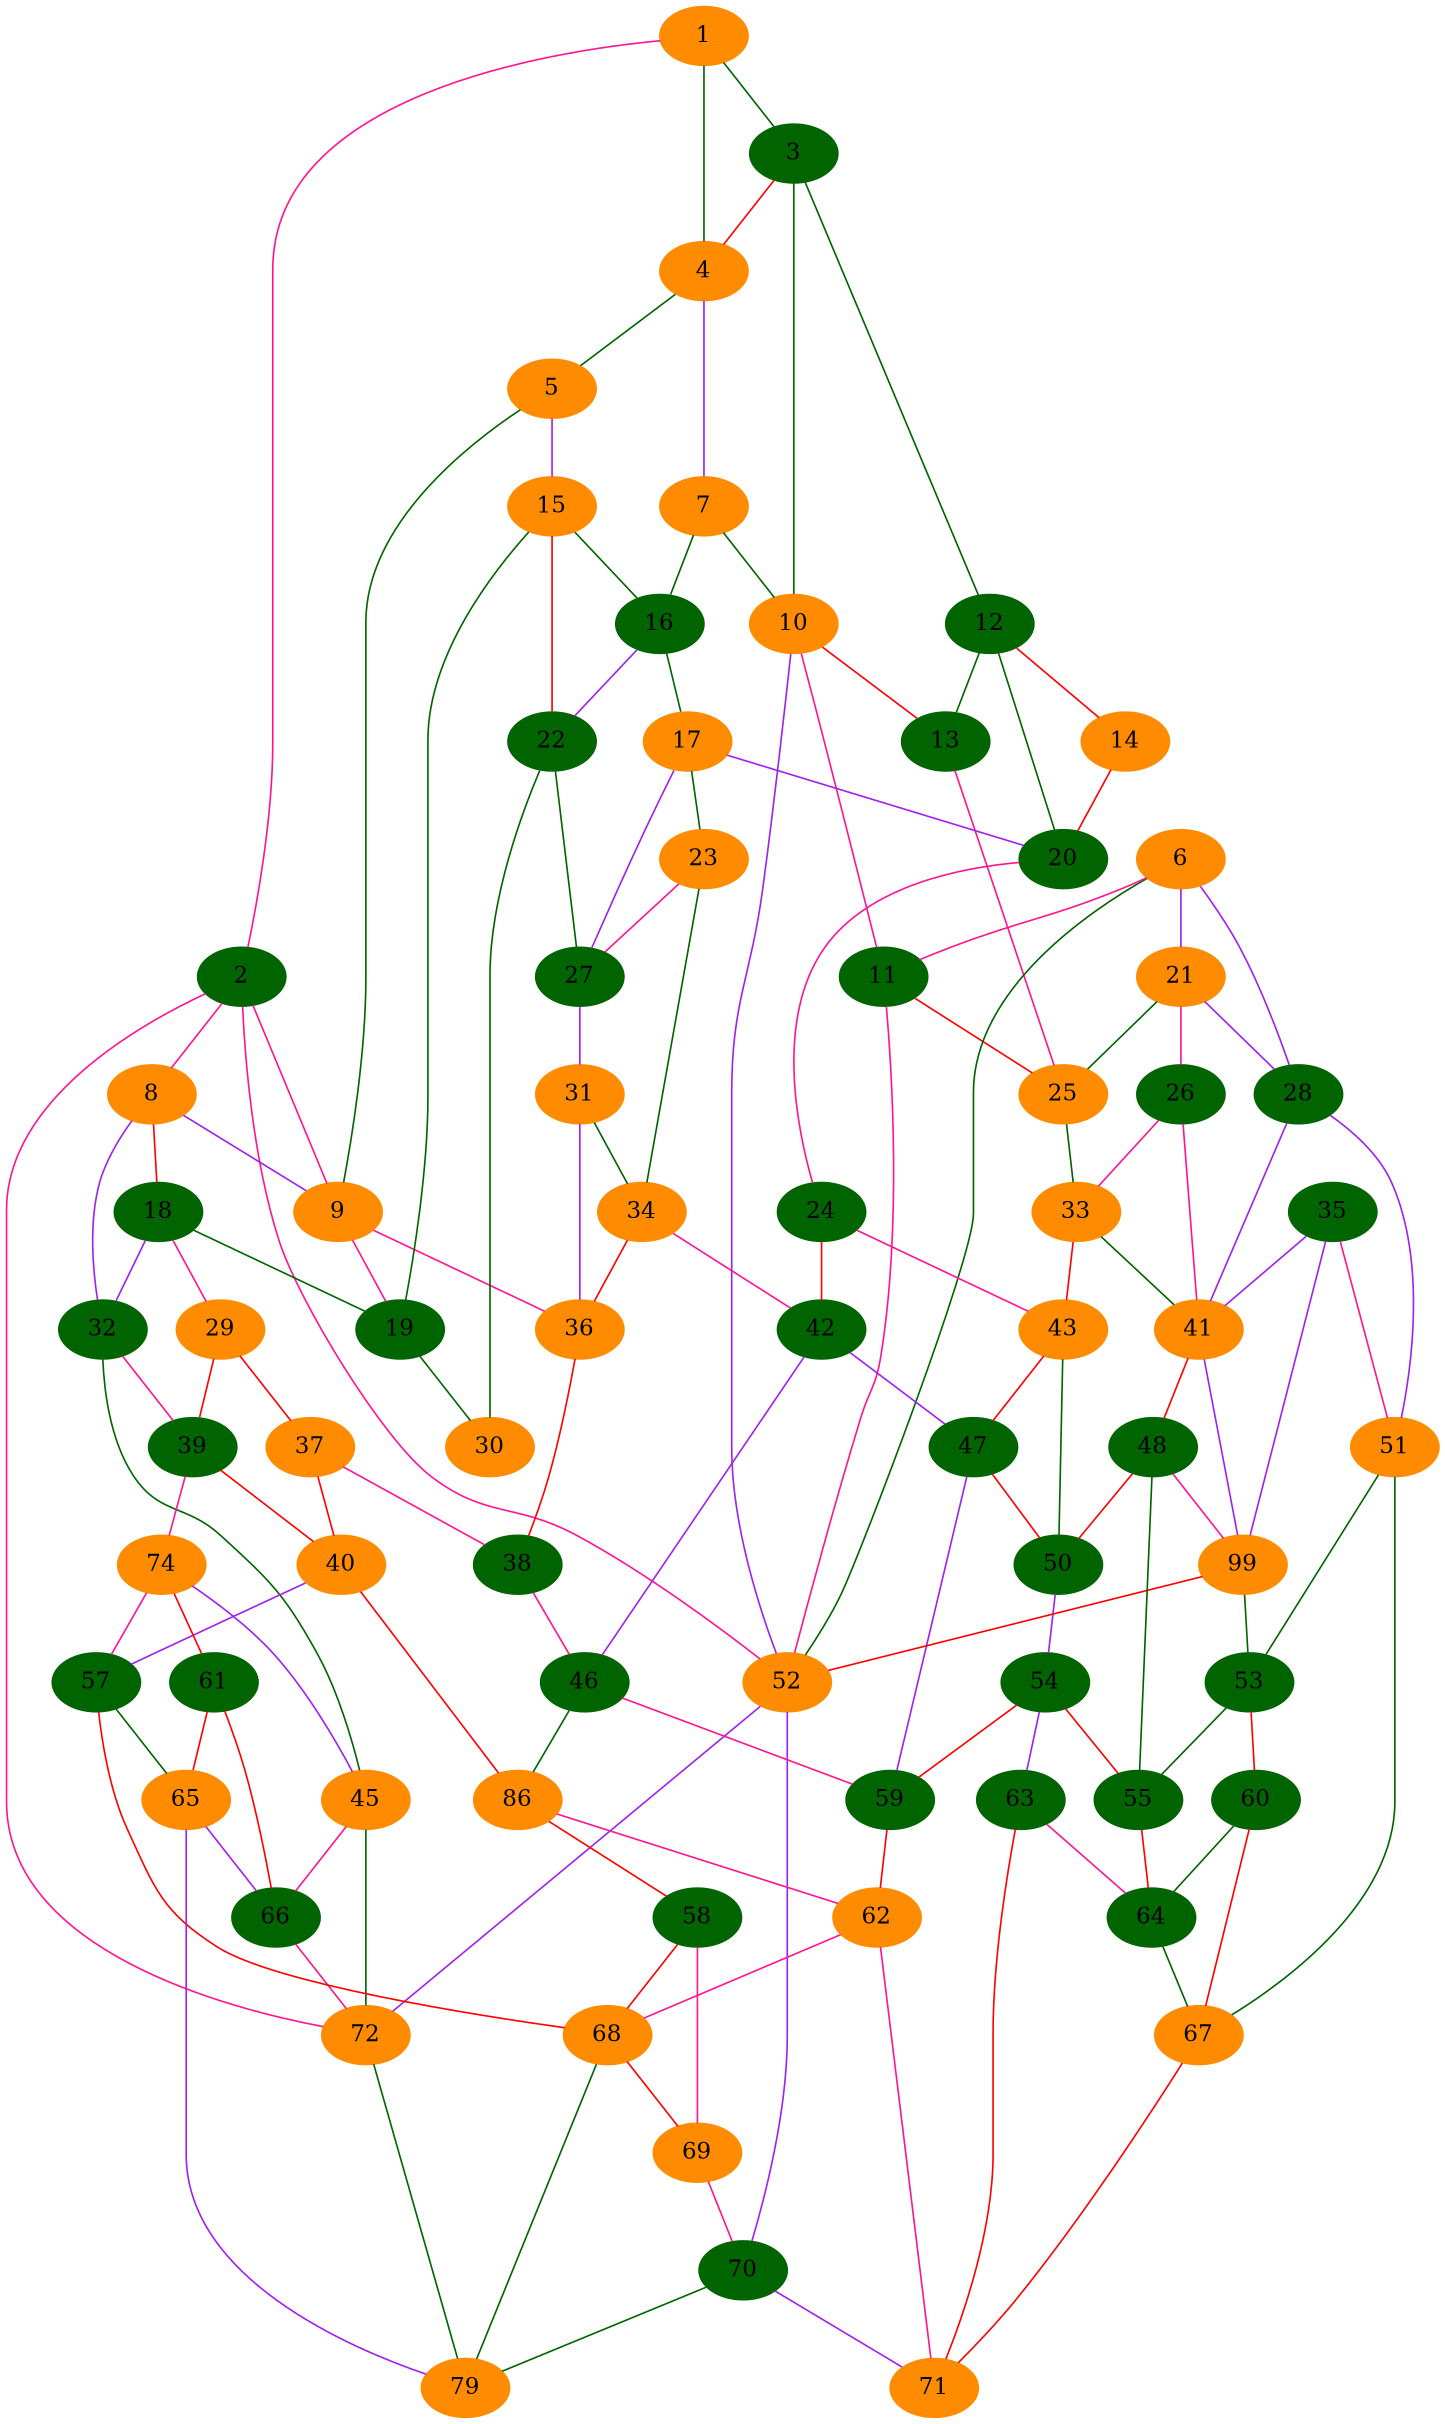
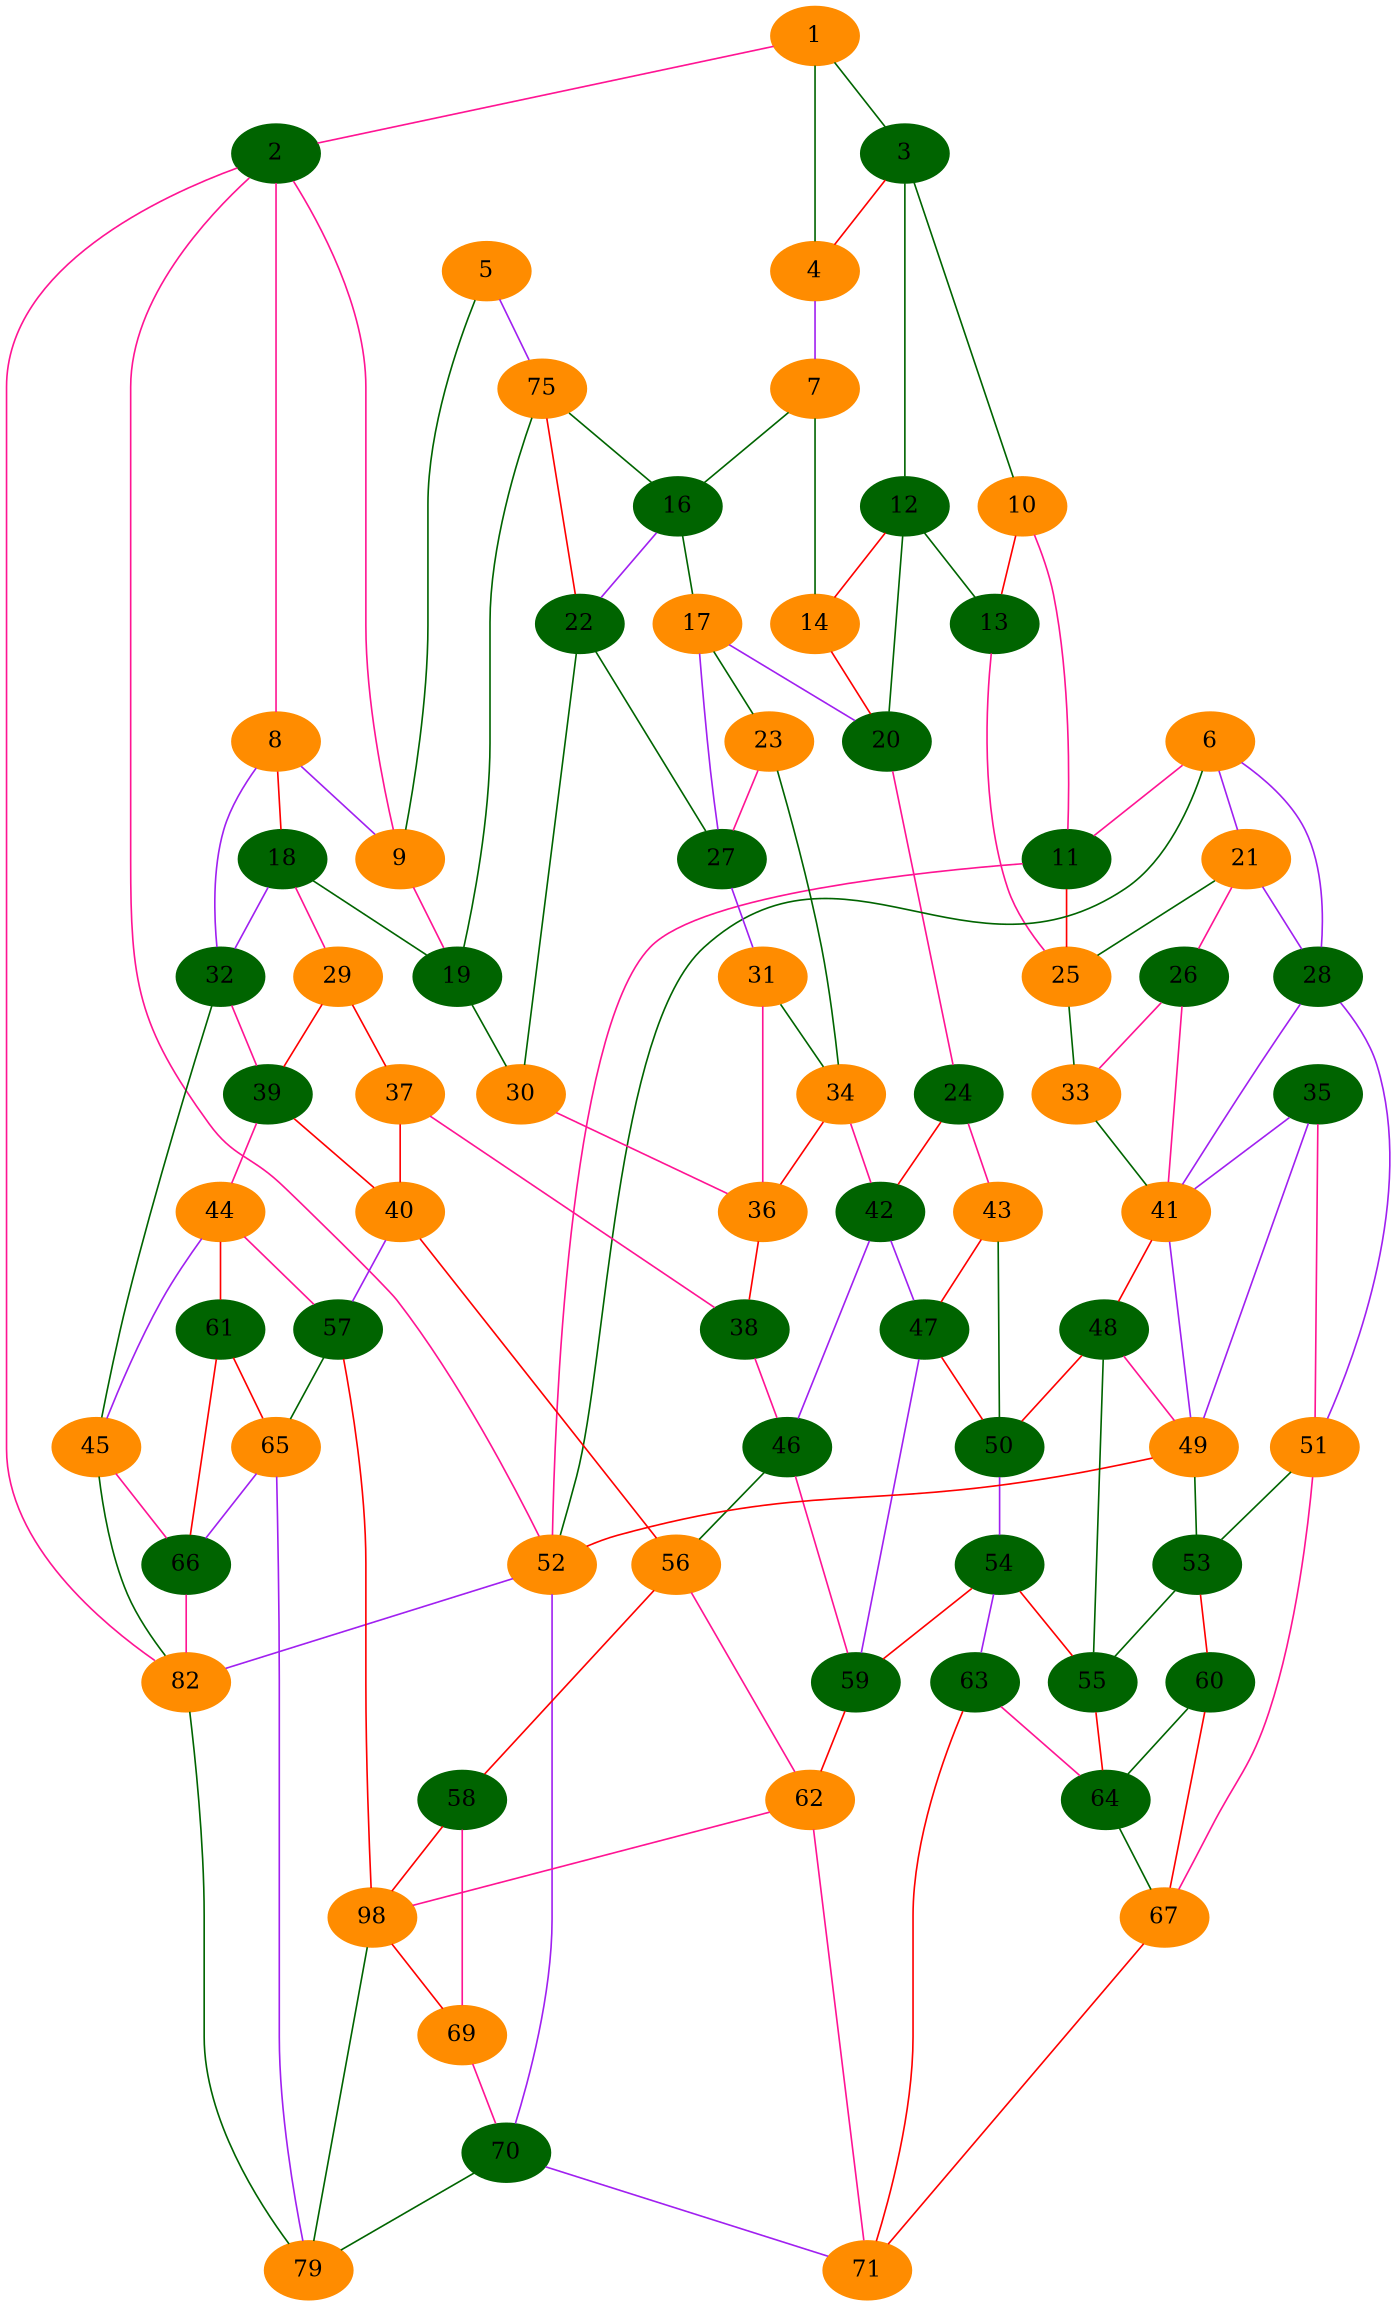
edge "4" -- "5": removed
node "15": label "15" -> "75"
edge "7" -- "10": now "7" -- "14"
edge "10" -- "52": removed
edge "31" -- "36": color purple -> deeppink
edge "9" -- "36": now "30" -- "36"
edge "33" -- "43": removed
node "74": label "74" -> "44"
node "99": label "99" -> "49"
edge "51" -- "67": color darkgreen -> deeppink
node "86": label "86" -> "56"
node "72": label "72" -> "82"
node "68": label "68" -> "98"
